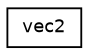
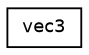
node "vec2": label "vec2" -> "vec3"
